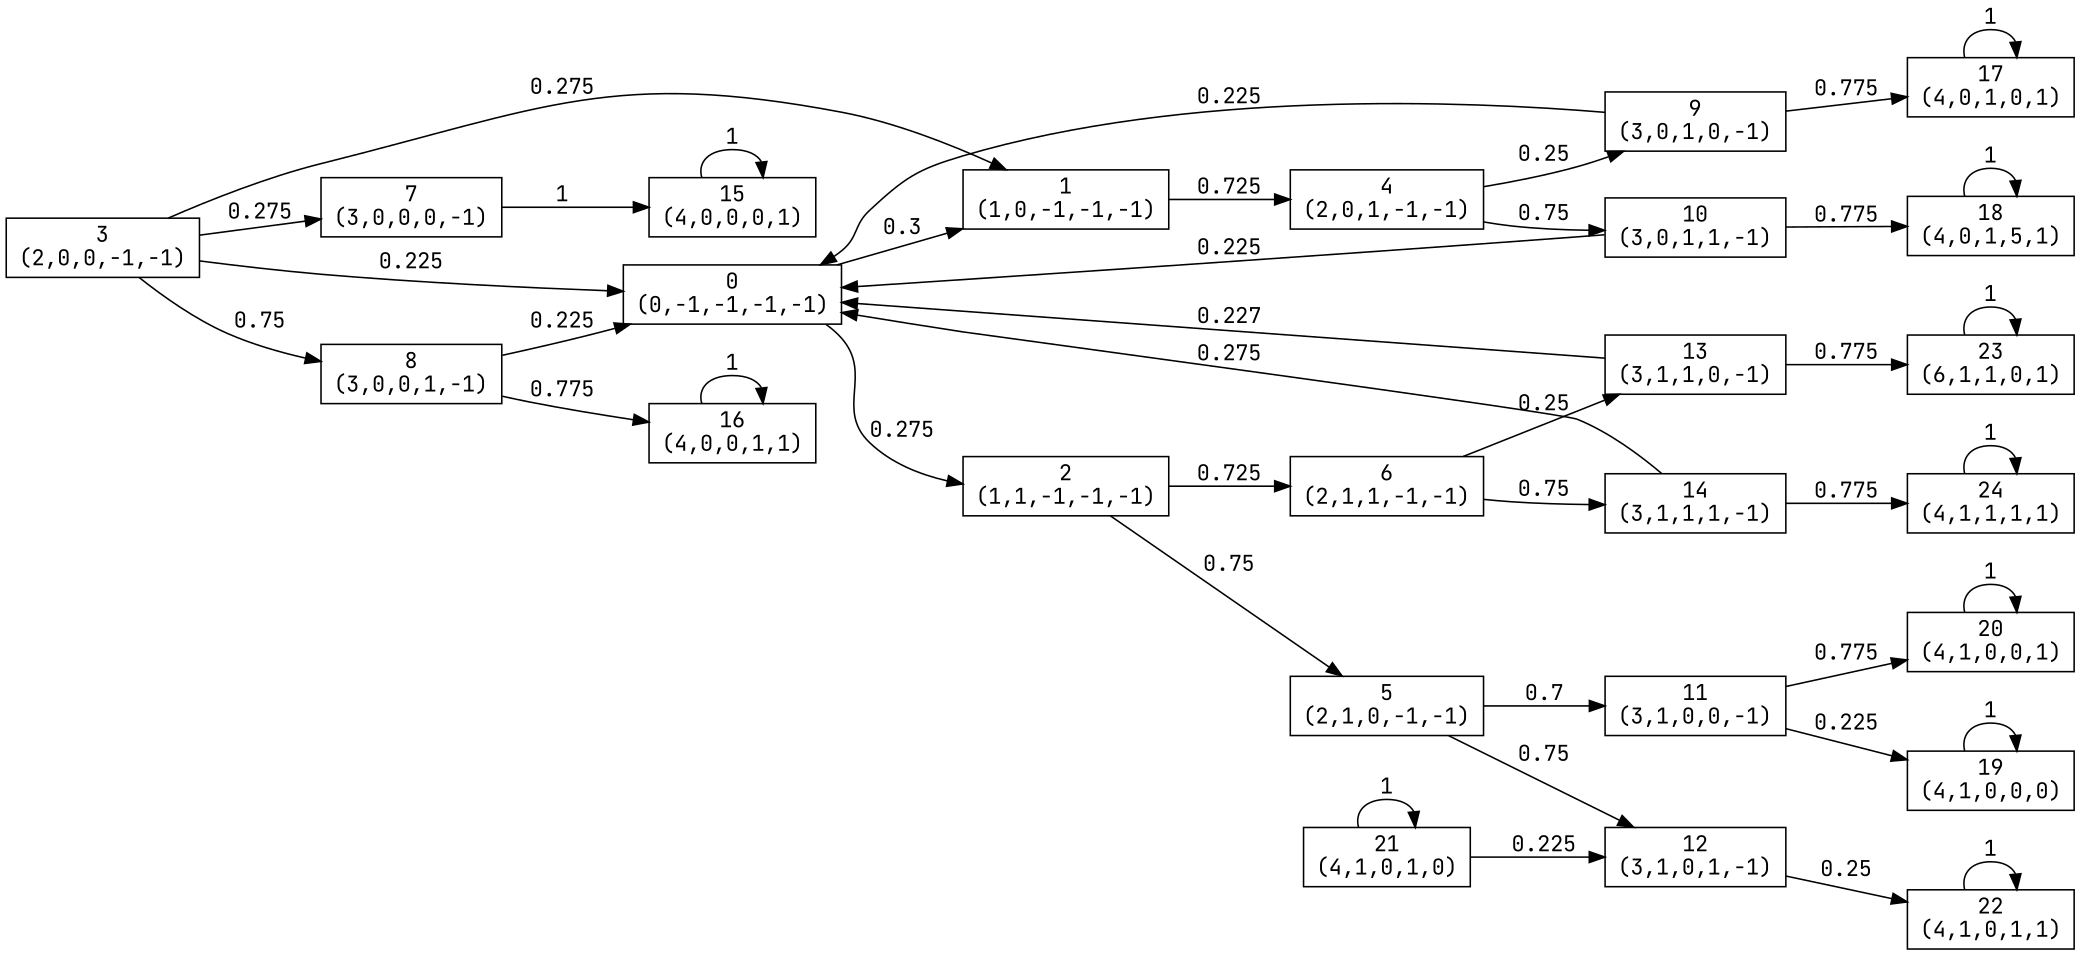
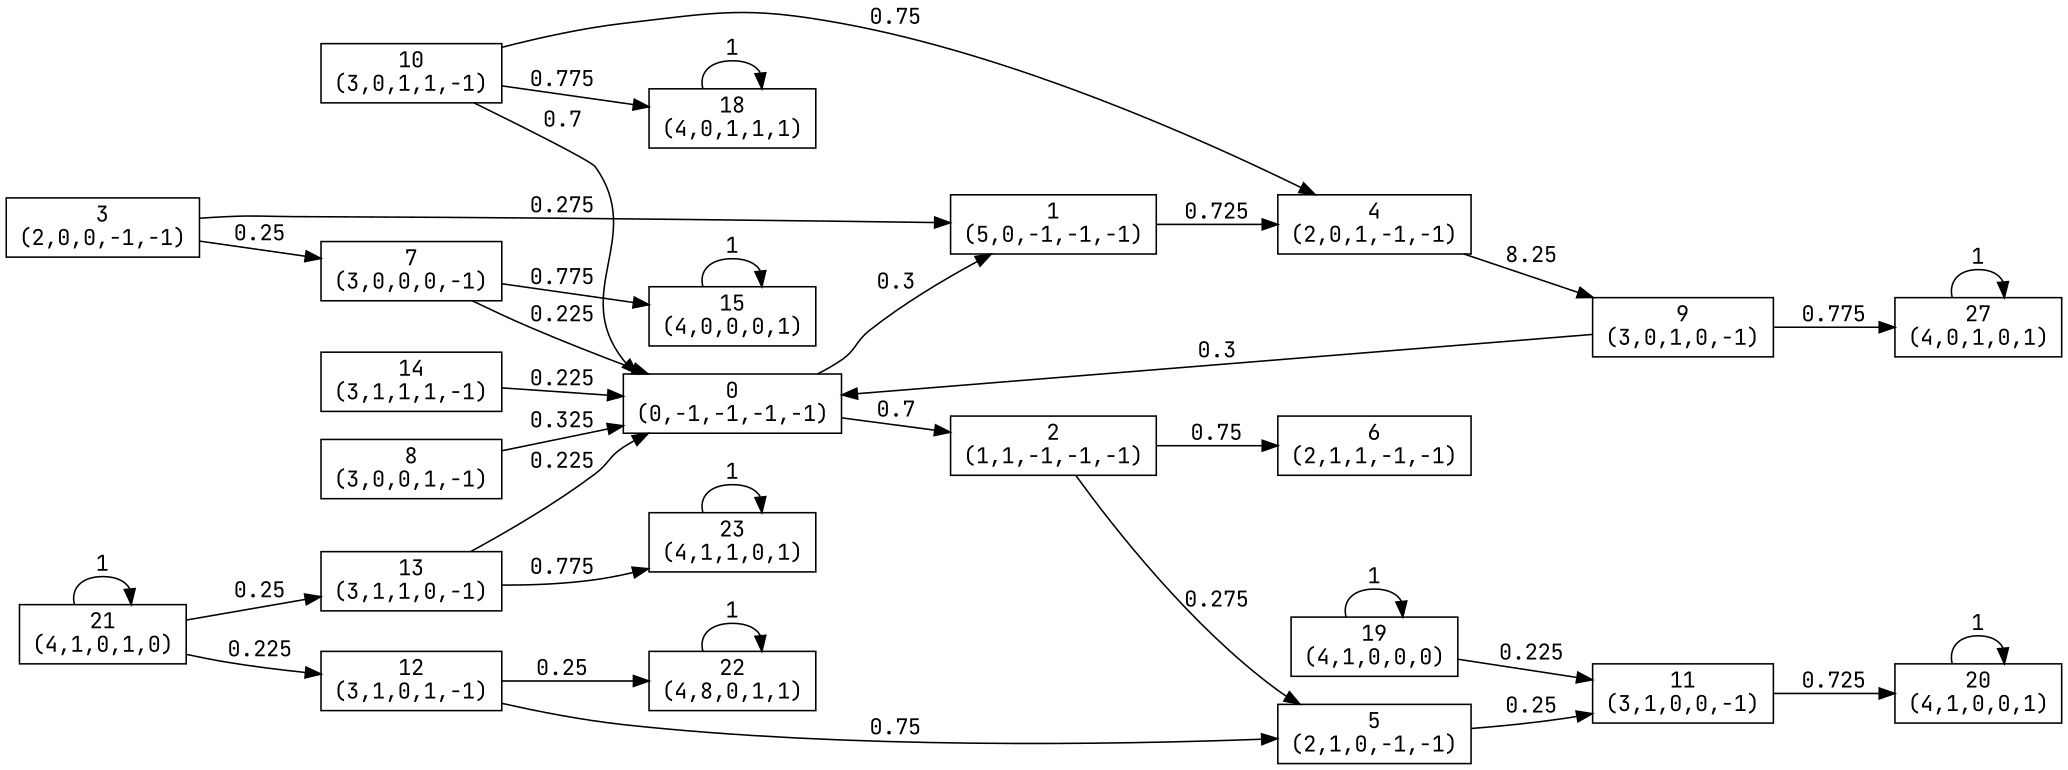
node "17 (4,0,1,0,1)": label "17 (4,0,1,0,1)" -> "27 (4,0,1,0,1)"
edge "9 (3,0,1,0,-1)" -> "0 (0,-1,-1,-1,-1)": label "0.225" -> "0.3"
edge "4 (2,0,1,-1,-1)" -> "9 (3,0,1,0,-1)": label "0.25" -> "8.25"
edge "7 (3,0,0,0,-1)" -> "15 (4,0,0,0,1)": label "1" -> "0.775"
node "1 (1,0,-1,-1,-1)": label "1 (1,0,-1,-1,-1)" -> "1 (5,0,-1,-1,-1)"
edge "3 (2,0,0,-1,-1)" -> "7 (3,0,0,0,-1)": label "0.275" -> "0.25"
node "18 (4,0,1,5,1)": label "18 (4,0,1,5,1)" -> "18 (4,0,1,1,1)"
edge "4 (2,0,1,-1,-1)" -> "10 (3,0,1,1,-1)": reversed
edge "10 (3,0,1,1,-1)" -> "0 (0,-1,-1,-1,-1)": label "0.225" -> "0.7"
edge "3 (2,0,0,-1,-1)" -> "0 (0,-1,-1,-1,-1)": now "7 (3,0,0,0,-1)" -> "0 (0,-1,-1,-1,-1)"
edge "13 (3,1,1,0,-1)" -> "0 (0,-1,-1,-1,-1)": label "0.227" -> "0.225"
edge "8 (3,0,0,1,-1)" -> "0 (0,-1,-1,-1,-1)": label "0.225" -> "0.325"
edge "3 (2,0,0,-1,-1)" -> "8 (3,0,0,1,-1)": removed, label "0.75"
edge "14 (3,1,1,1,-1)" -> "0 (0,-1,-1,-1,-1)": label "0.275" -> "0.225"
node "23 (6,1,1,0,1)": label "23 (6,1,1,0,1)" -> "23 (4,1,1,0,1)"
edge "6 (2,1,1,-1,-1)" -> "13 (3,1,1,0,-1)": now "21 (4,1,0,1,0)" -> "13 (3,1,1,0,-1)"
edge "0 (0,-1,-1,-1,-1)" -> "2 (1,1,-1,-1,-1)": label "0.275" -> "0.7"
node "16 (4,0,0,1,1)": removed
edge "2 (1,1,-1,-1,-1)" -> "6 (2,1,1,-1,-1)": label "0.725" -> "0.75"
edge "6 (2,1,1,-1,-1)" -> "14 (3,1,1,1,-1)": removed, label "0.75"
node "24 (4,1,1,1,1)": removed
edge "2 (1,1,-1,-1,-1)" -> "5 (2,1,0,-1,-1)": label "0.75" -> "0.275"
edge "11 (3,1,0,0,-1)" -> "20 (4,1,0,0,1)": label "0.775" -> "0.725"
edge "5 (2,1,0,-1,-1)" -> "11 (3,1,0,0,-1)": label "0.7" -> "0.25"
edge "11 (3,1,0,0,-1)" -> "19 (4,1,0,0,0)": reversed
edge "5 (2,1,0,-1,-1)" -> "12 (3,1,0,1,-1)": reversed
node "22 (4,1,0,1,1)": label "22 (4,1,0,1,1)" -> "22 (4,8,0,1,1)"
